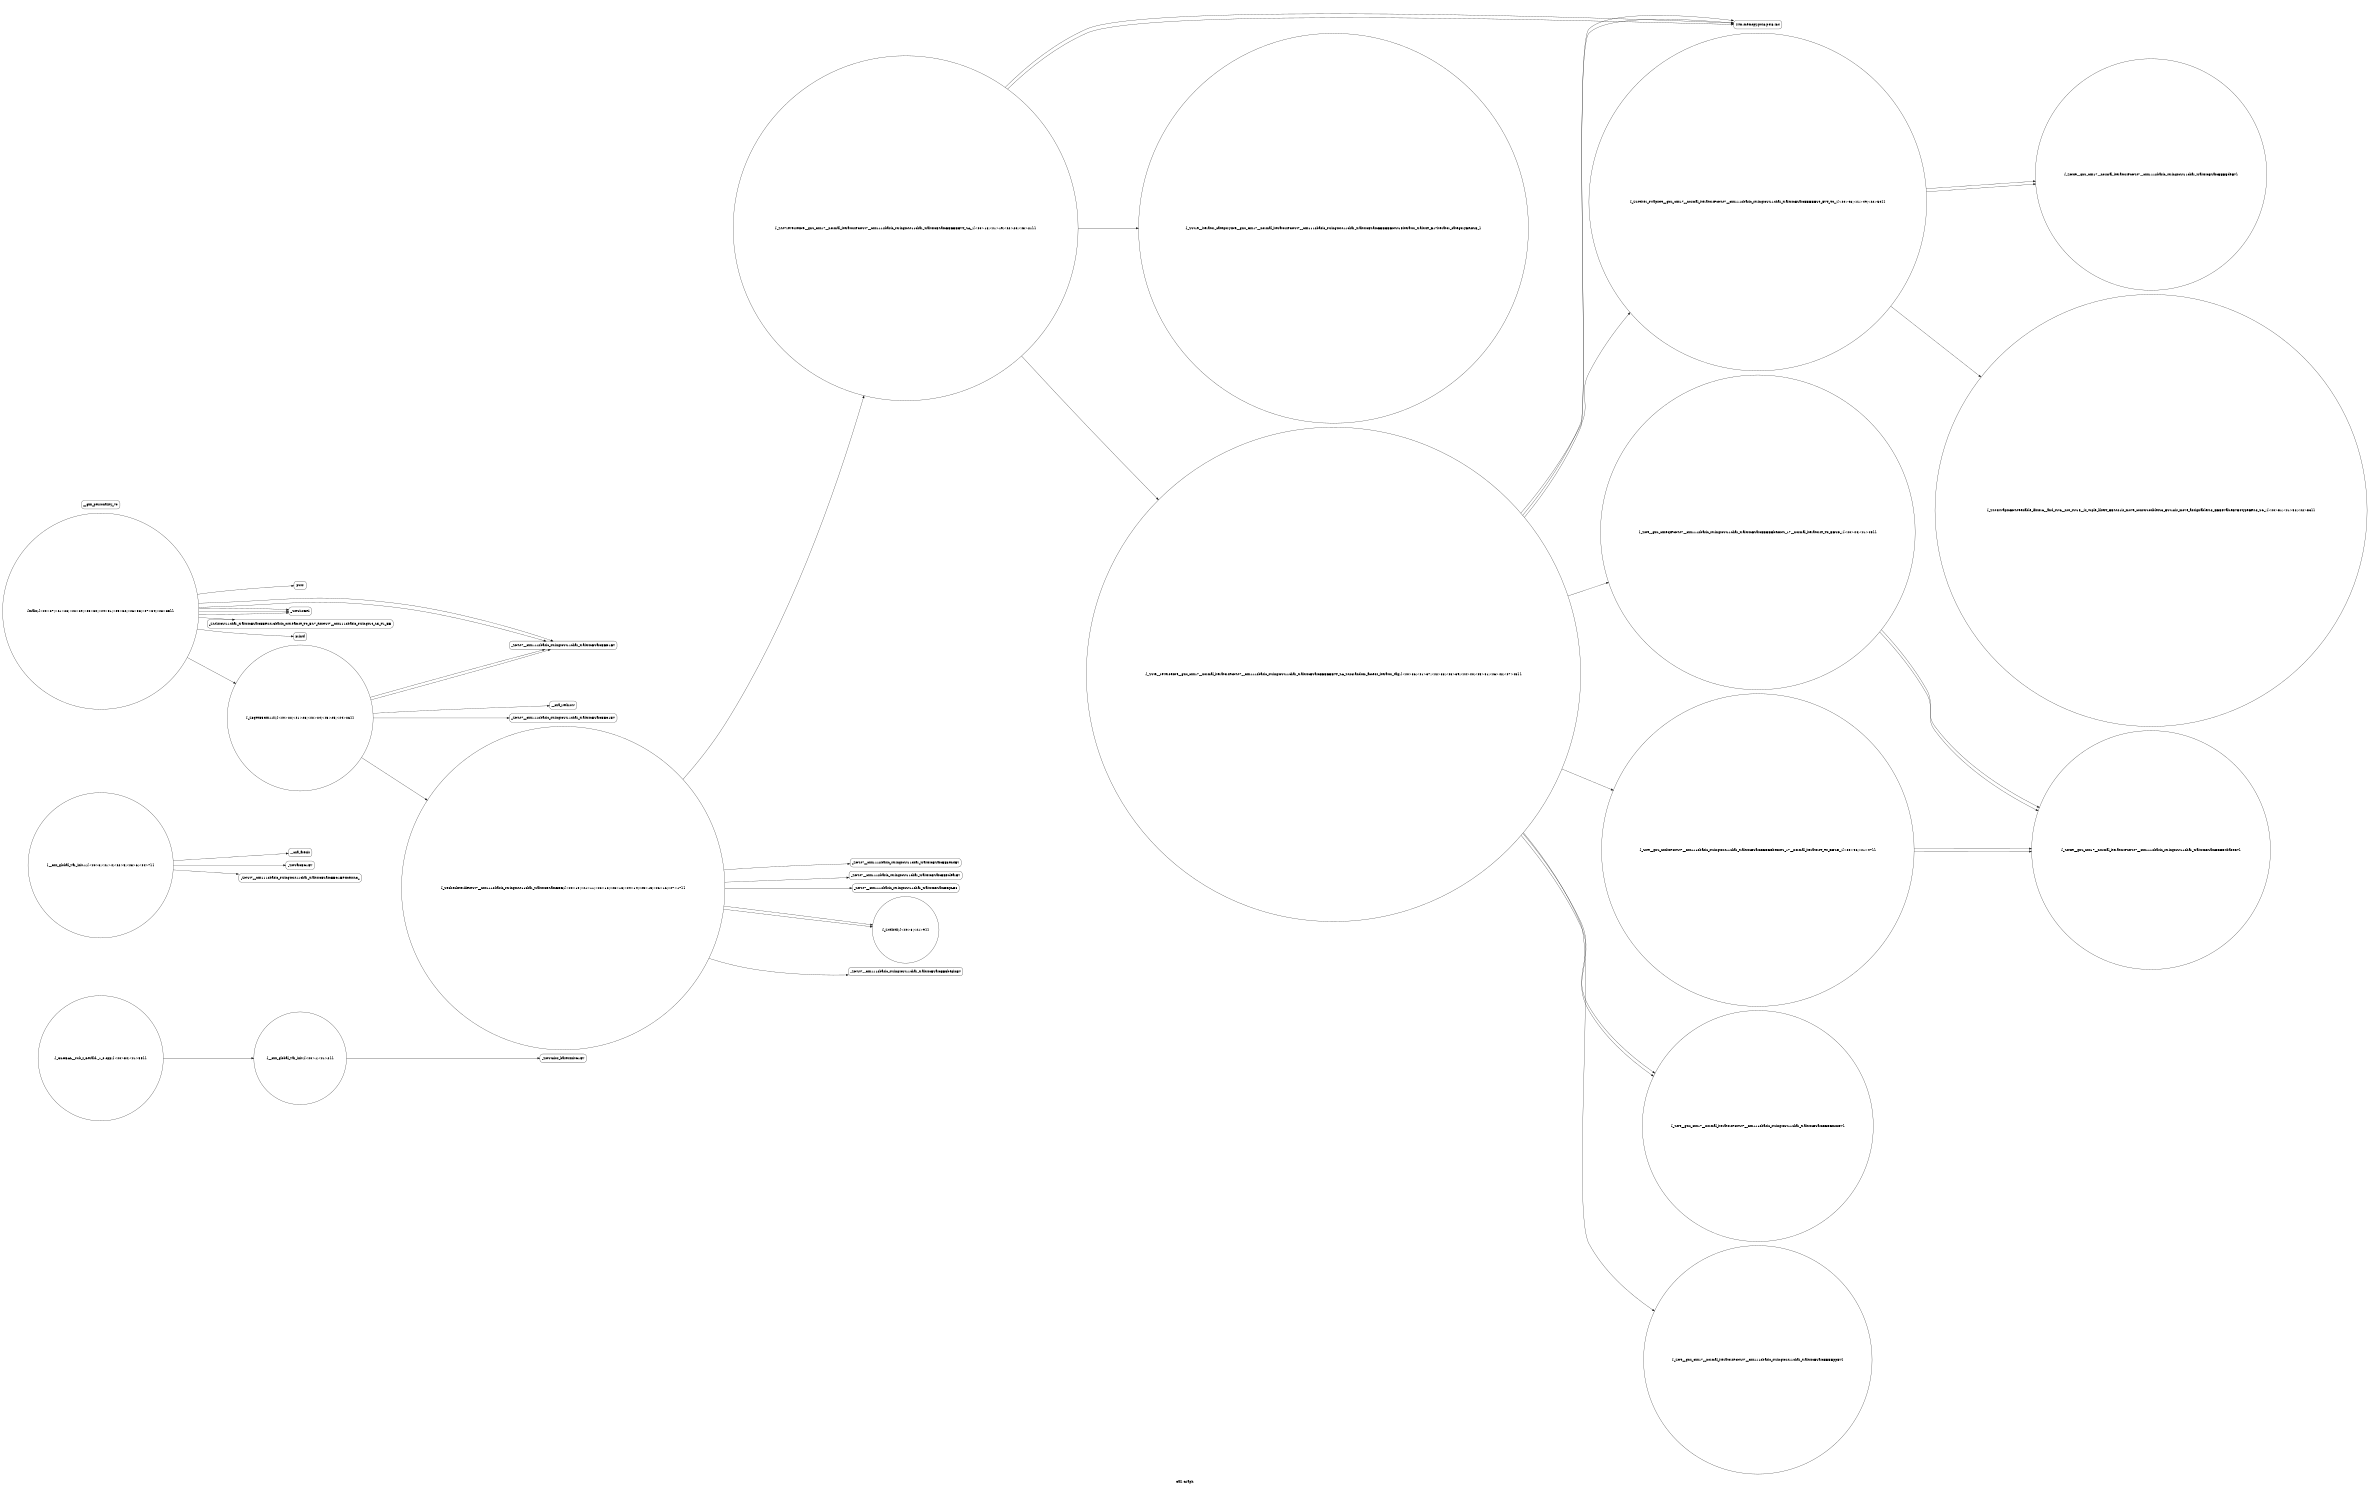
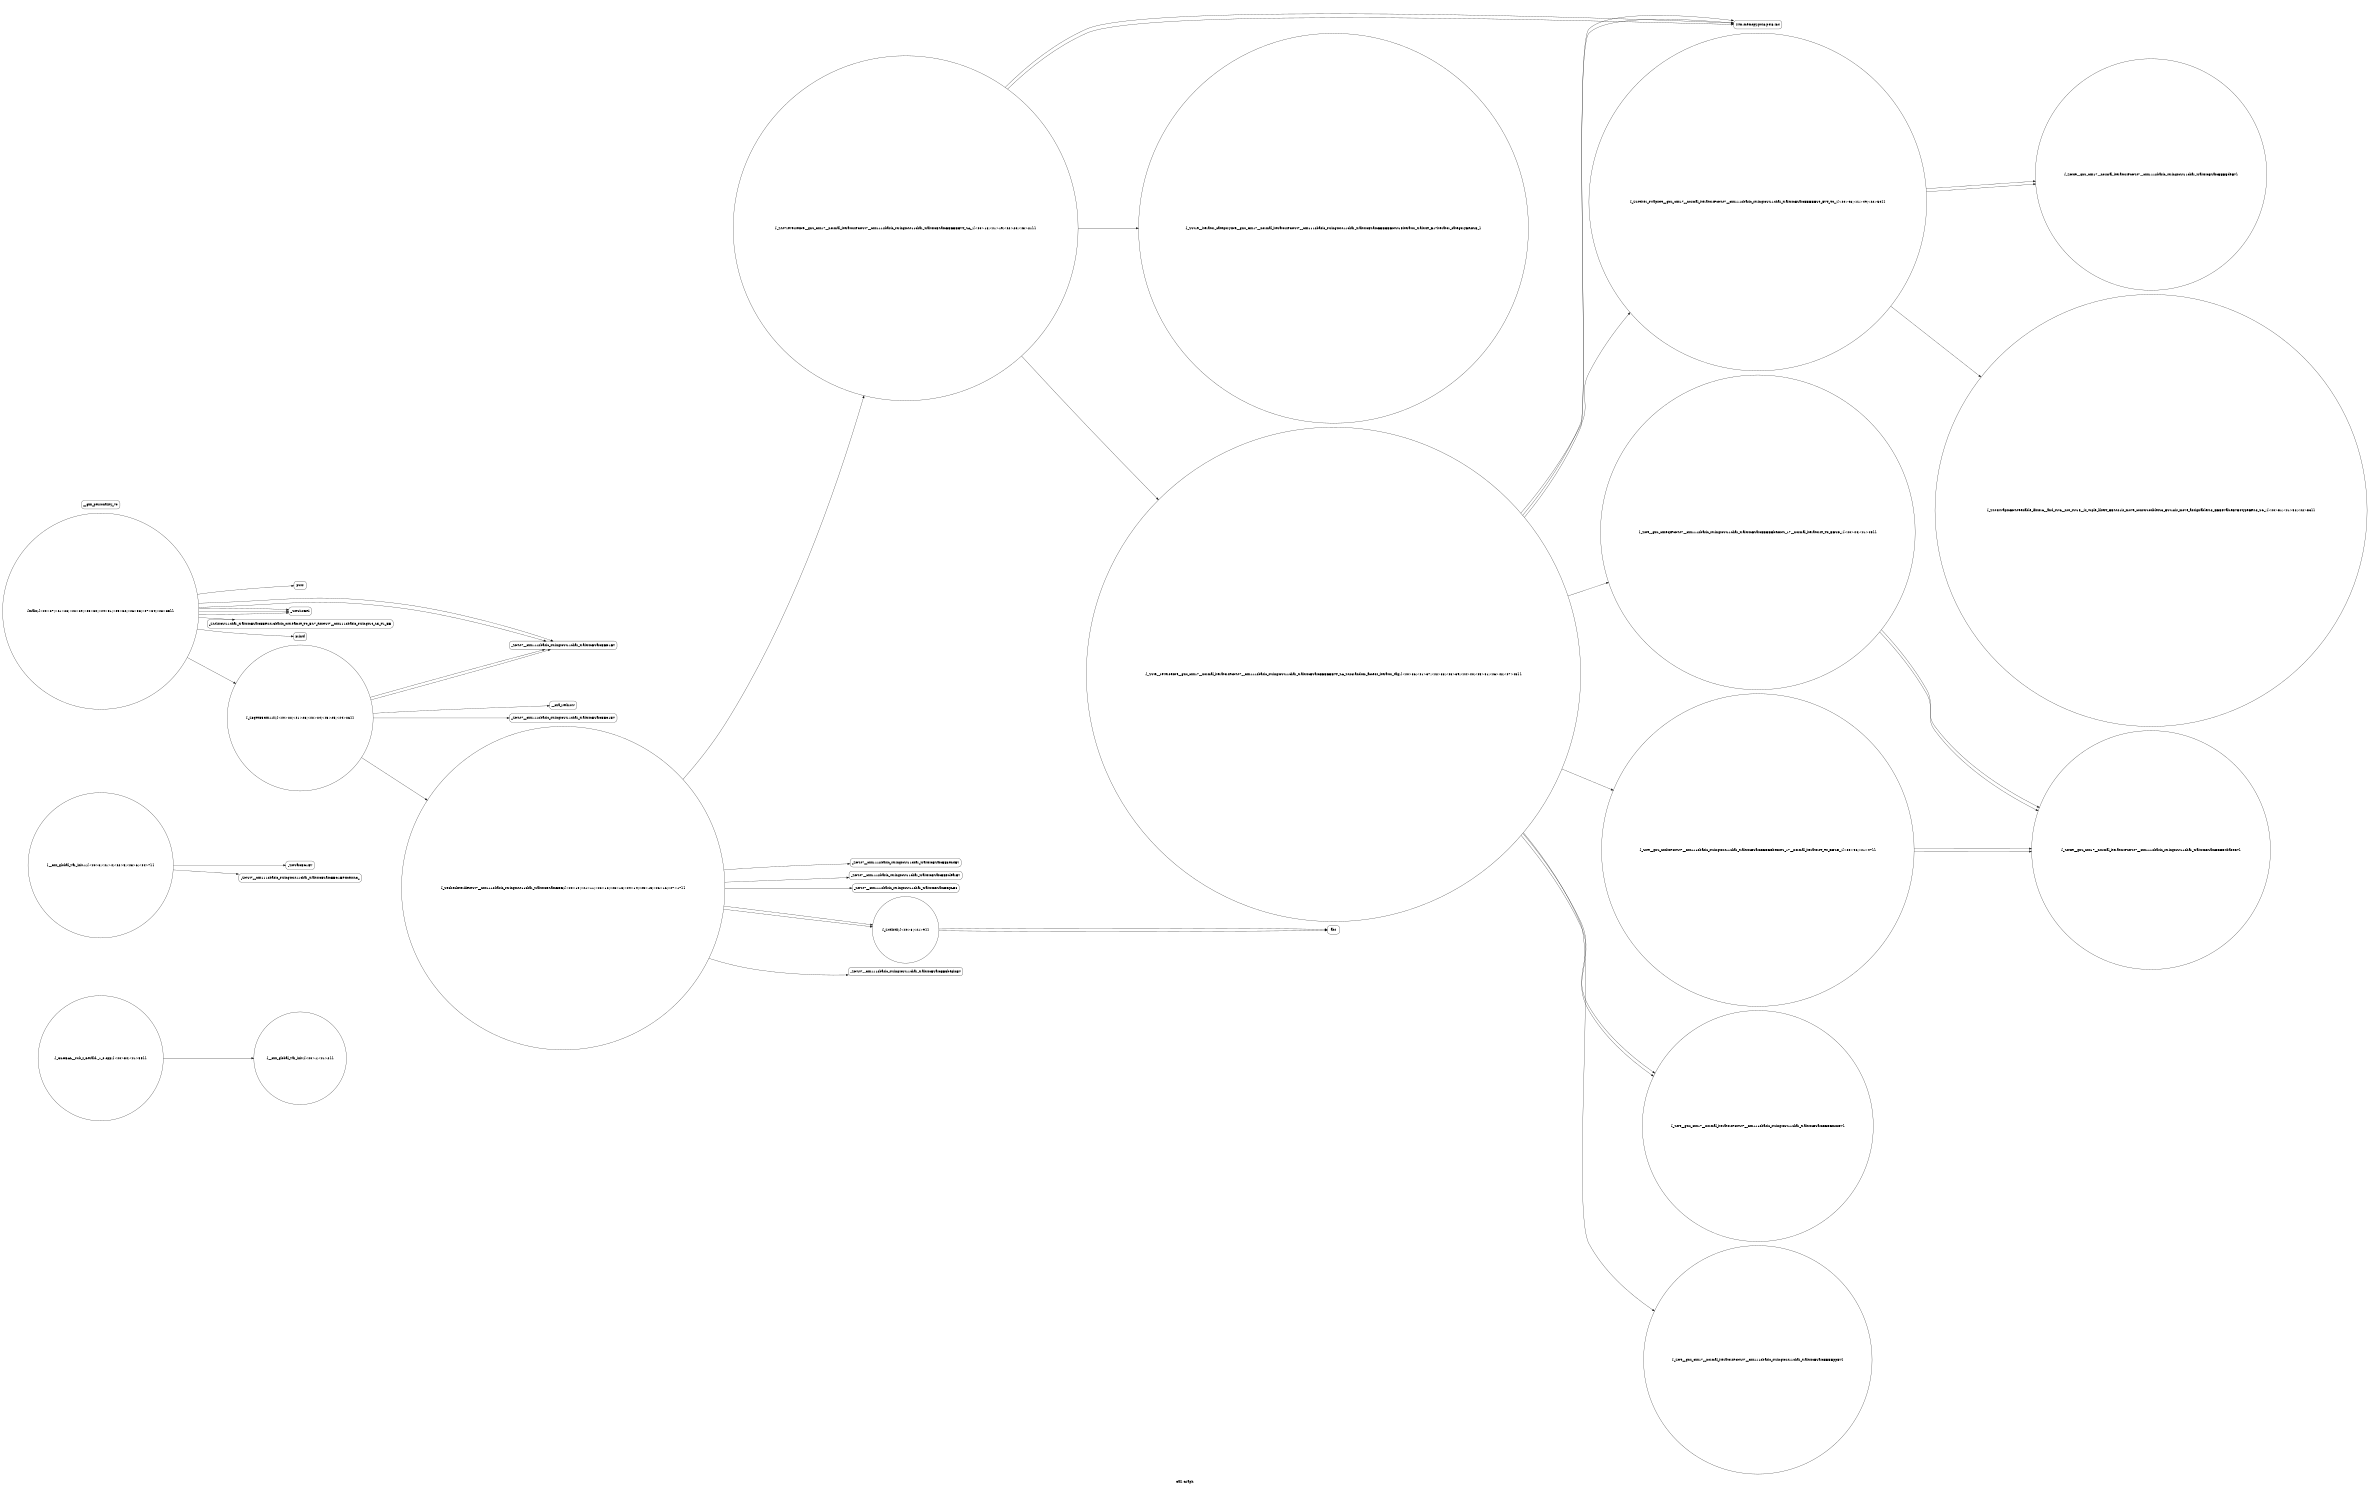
node "__cxa_atexit": removed
node "abs": added
node "_ZNSt8ios_base4InitC1Ev": removed
